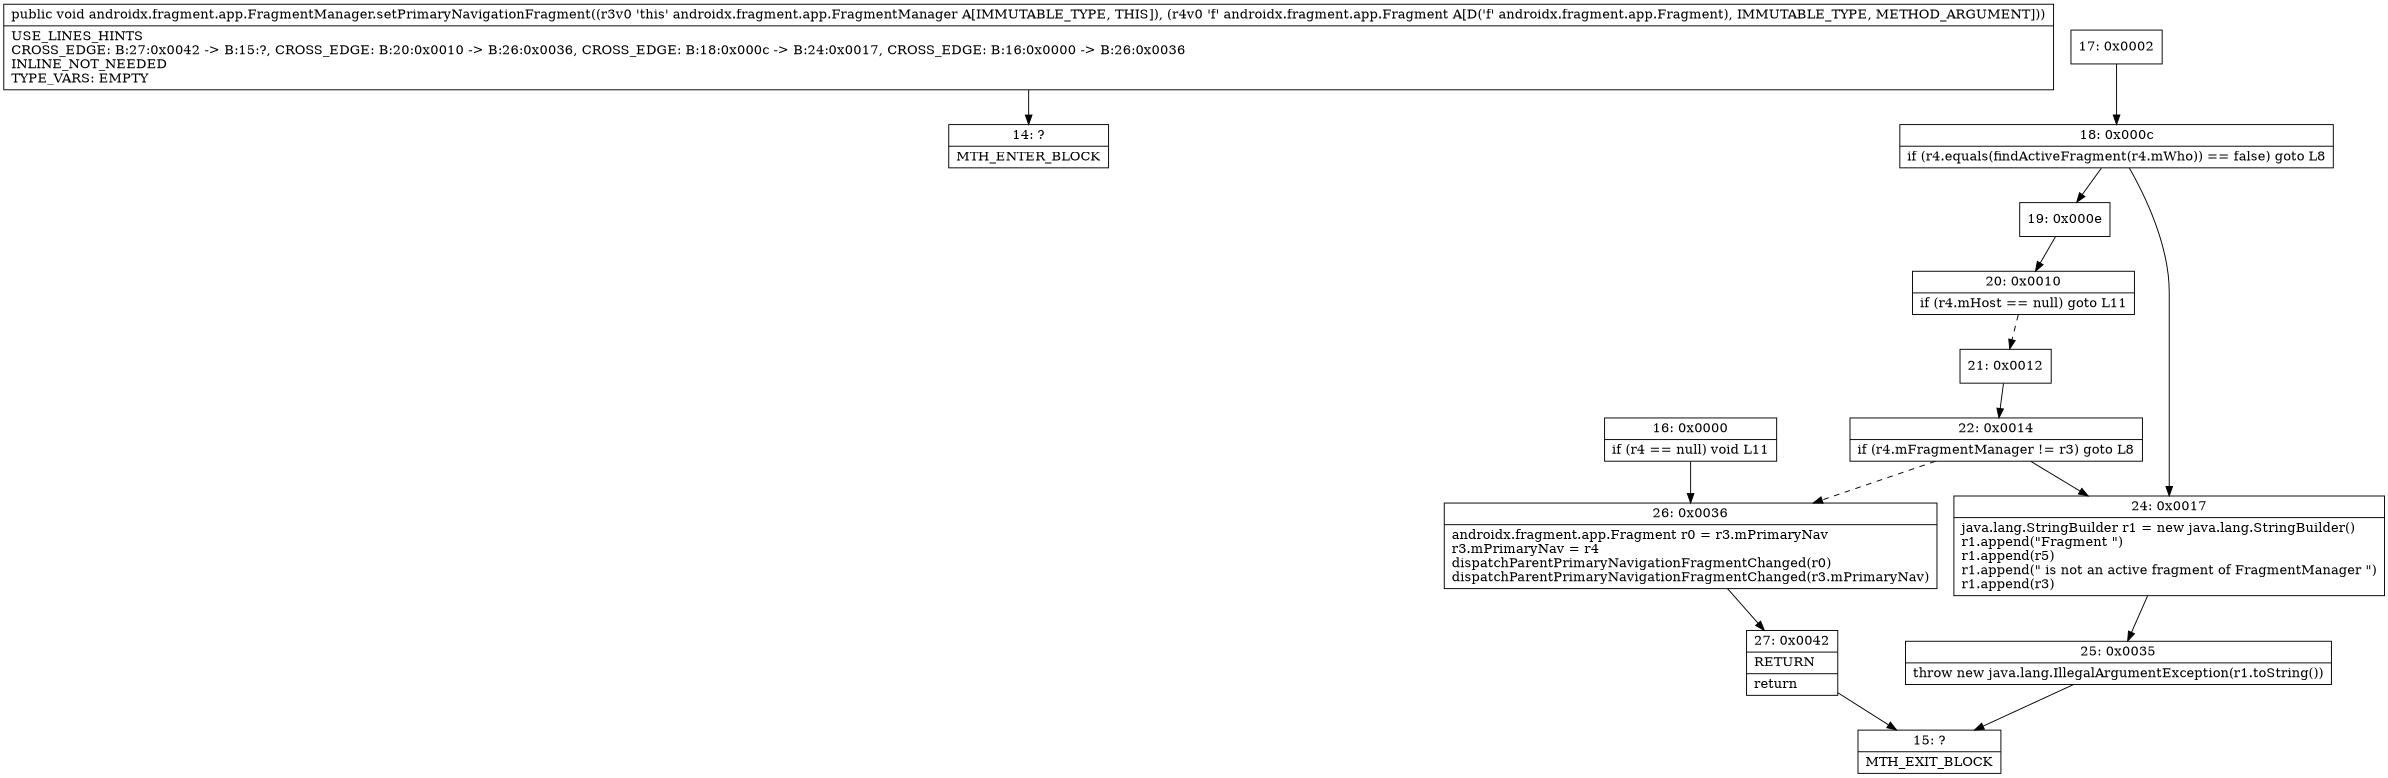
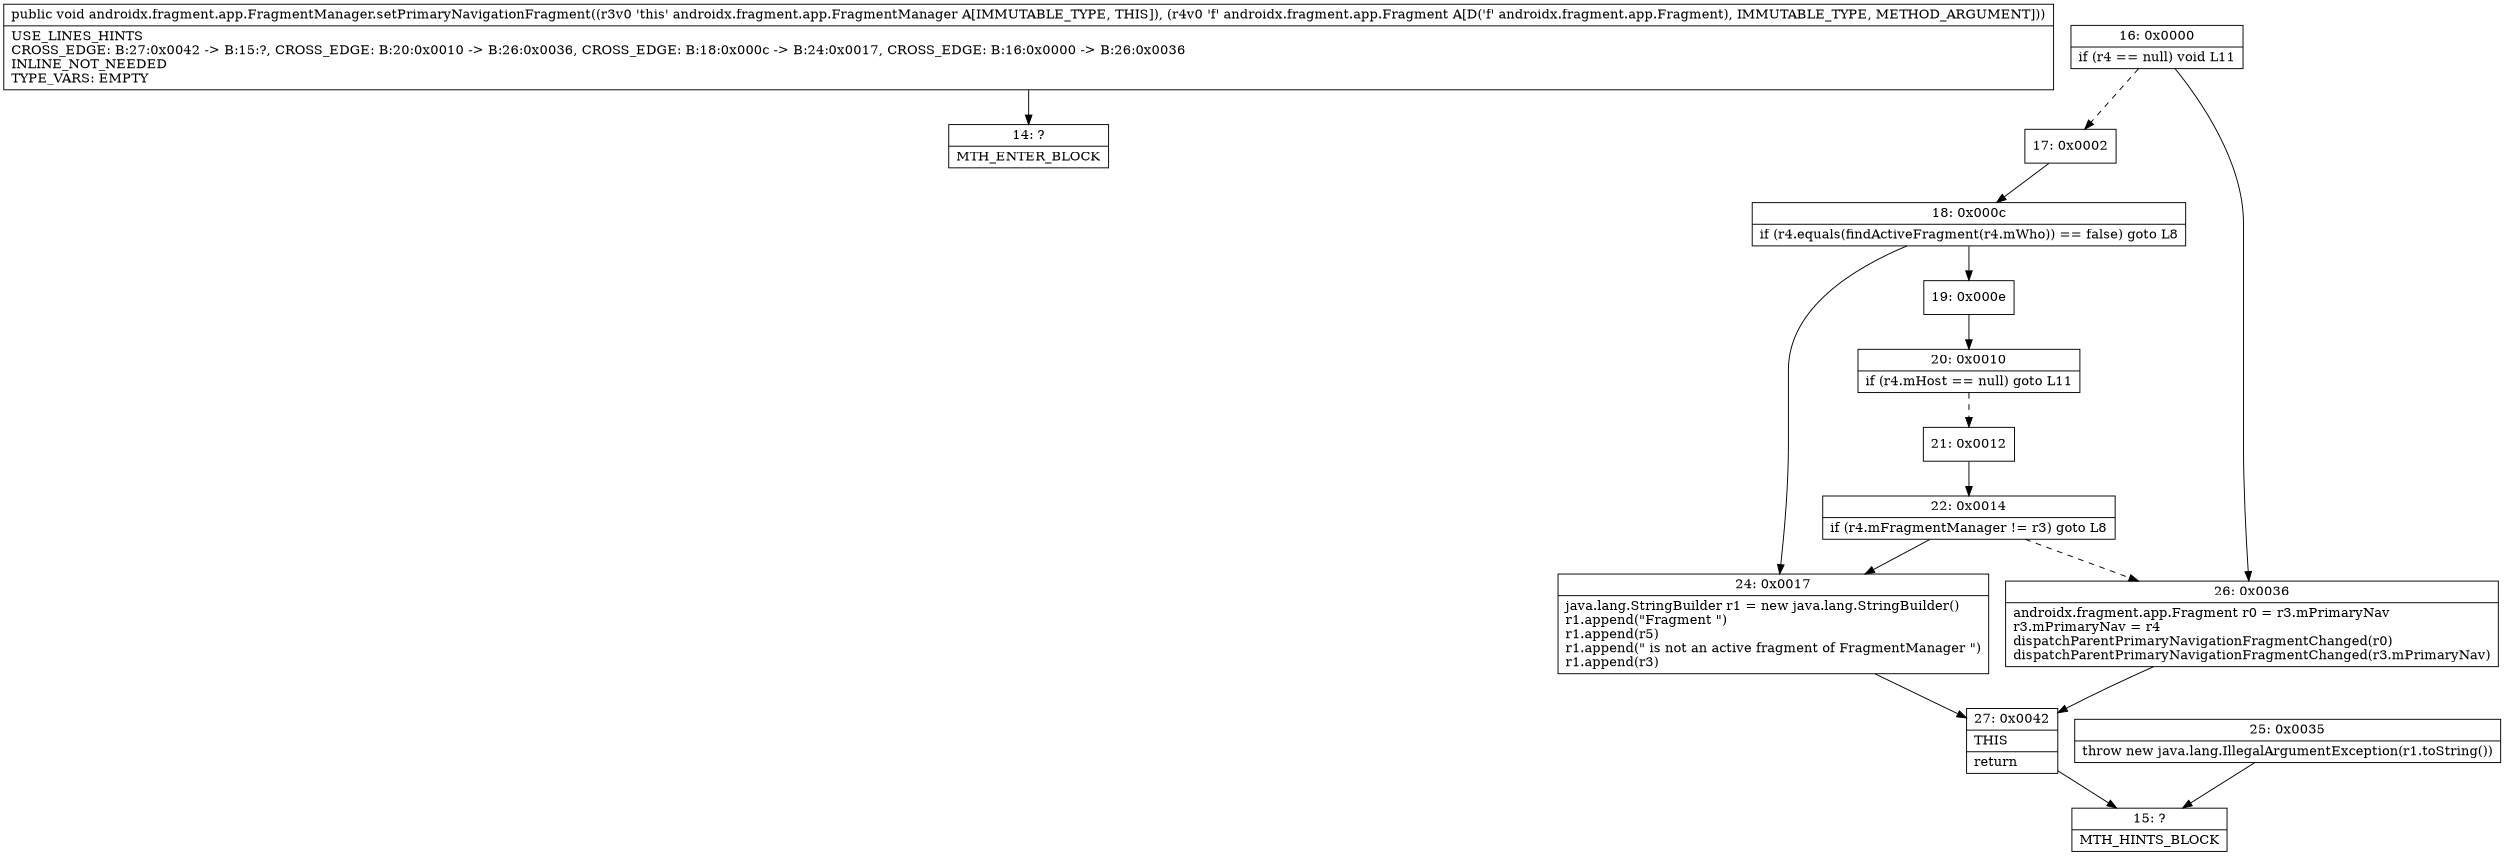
edge "16: 0x0000" -> "17: 0x0002": added
edge "24: 0x0017" -> "25: 0x0035": now "24: 0x0017" -> "27: 0x0042"
node "27: 0x0042": text "RETURN" -> "THIS"
node "15: ?": text "MTH_EXIT_BLOCK" -> "MTH_HINTS_BLOCK"
